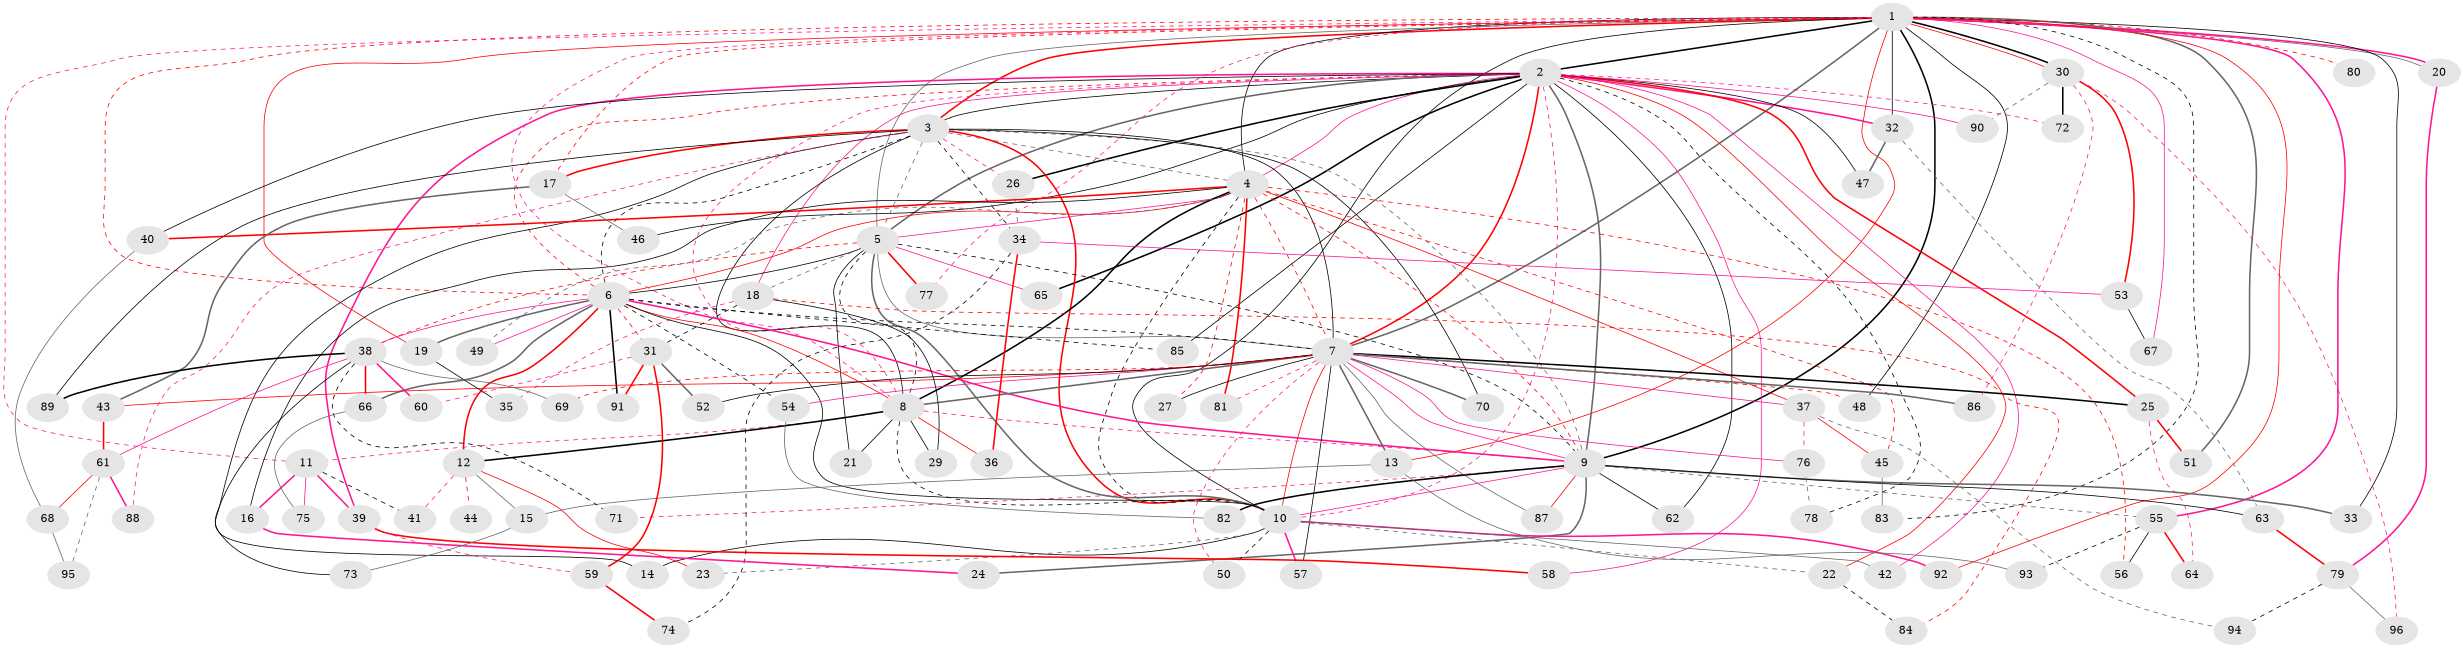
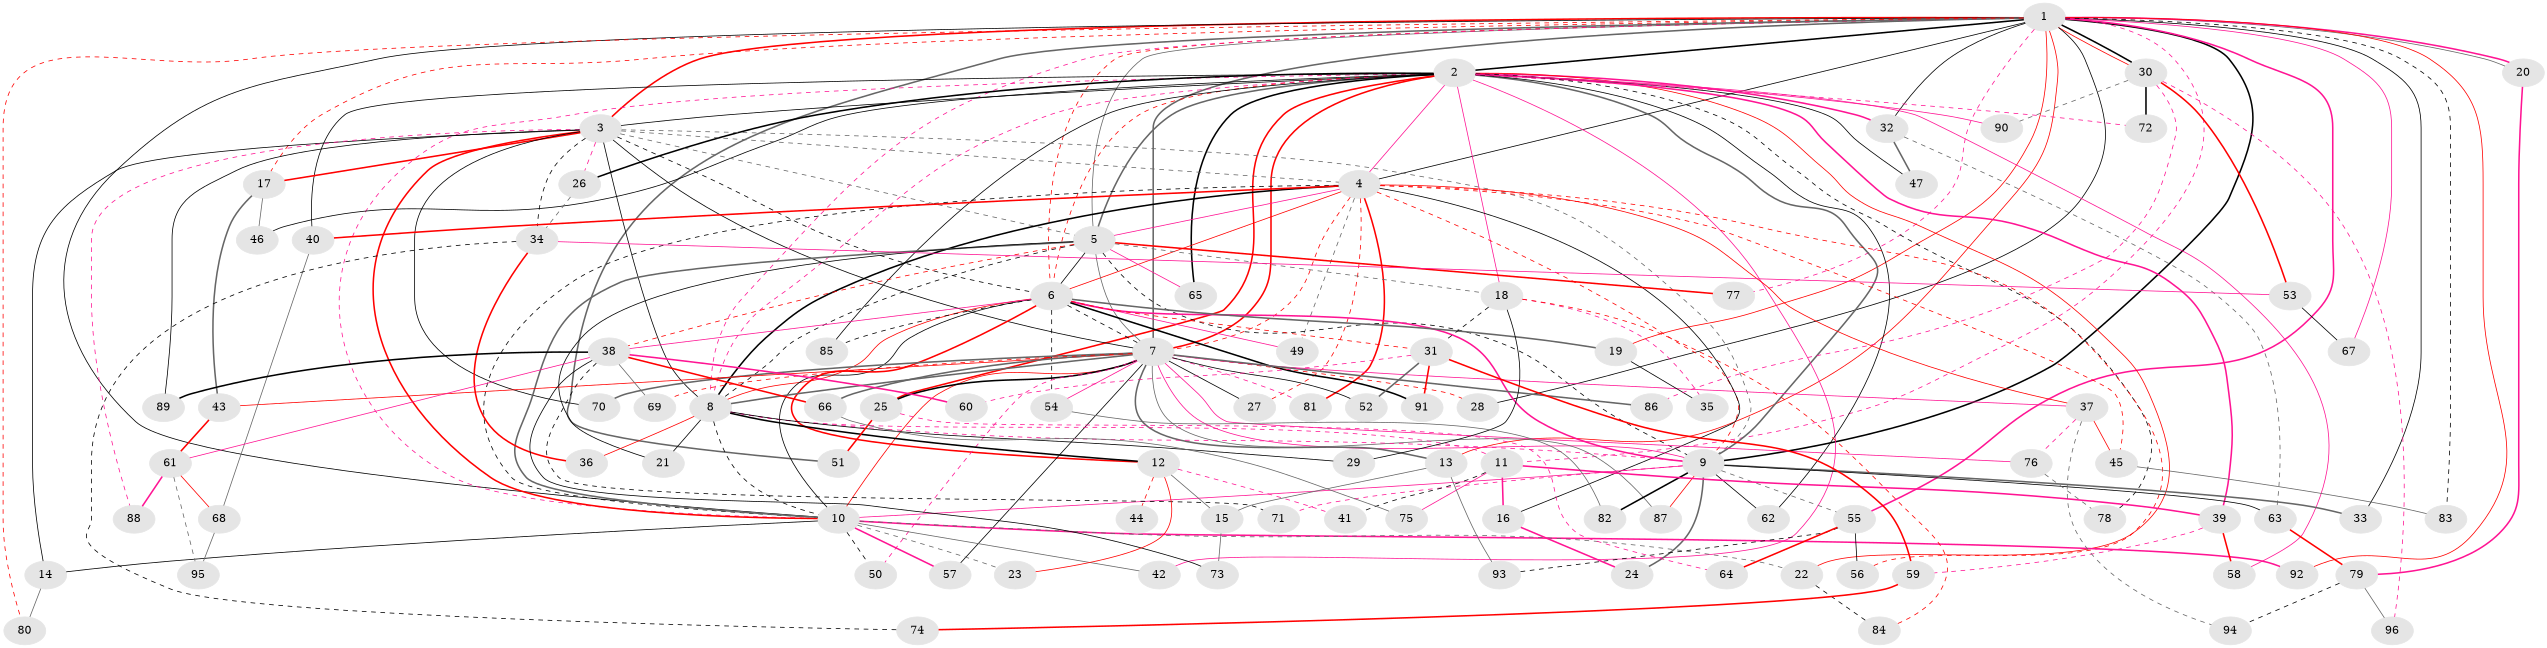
edge "6" -- "66": now "7" -- "66"
node "48": label "48" -> "28"
edge "14" -- "80": added
